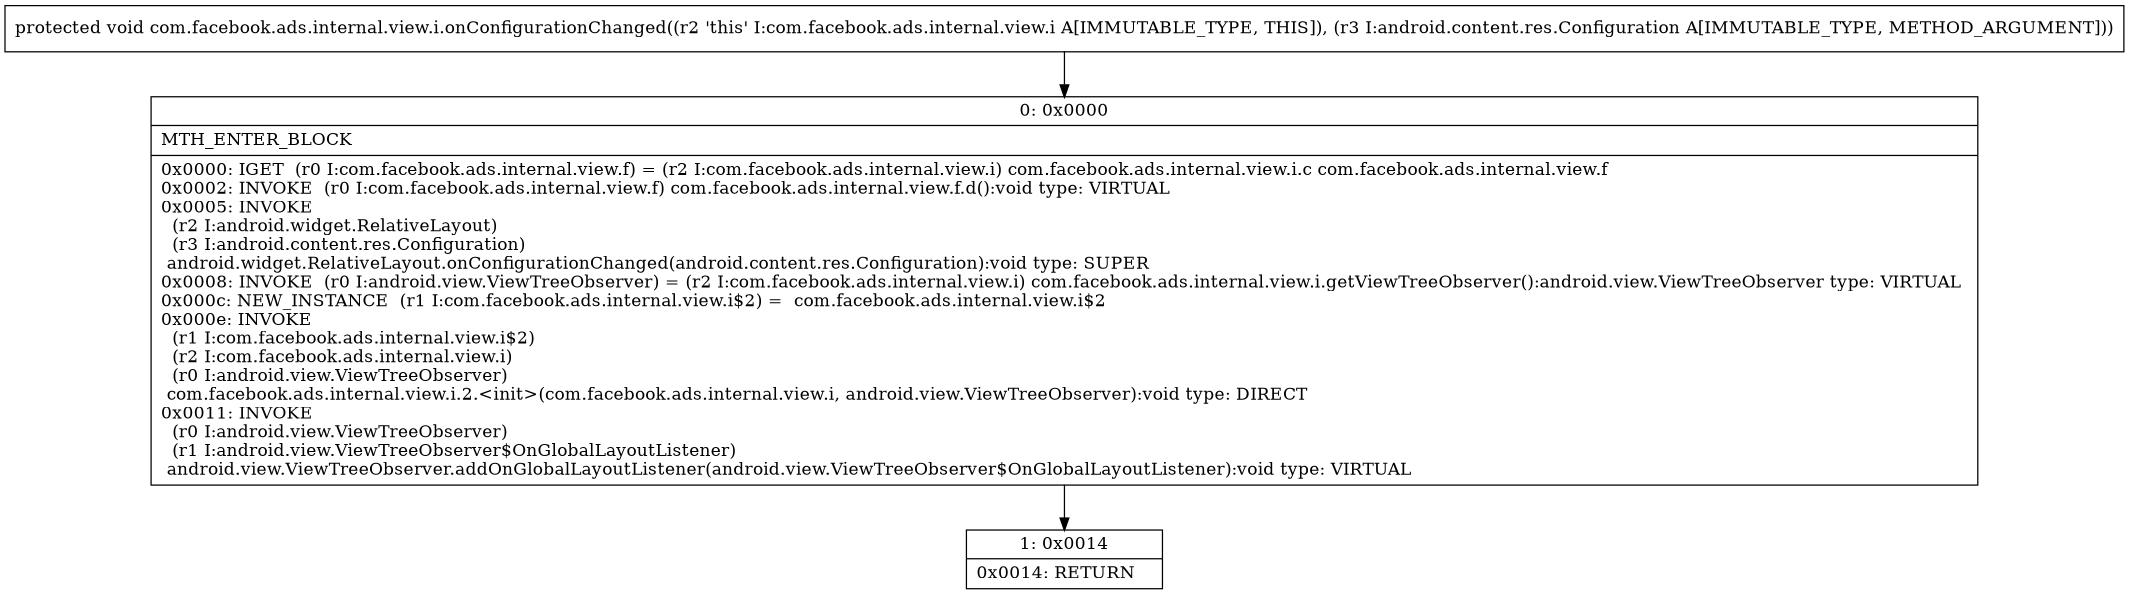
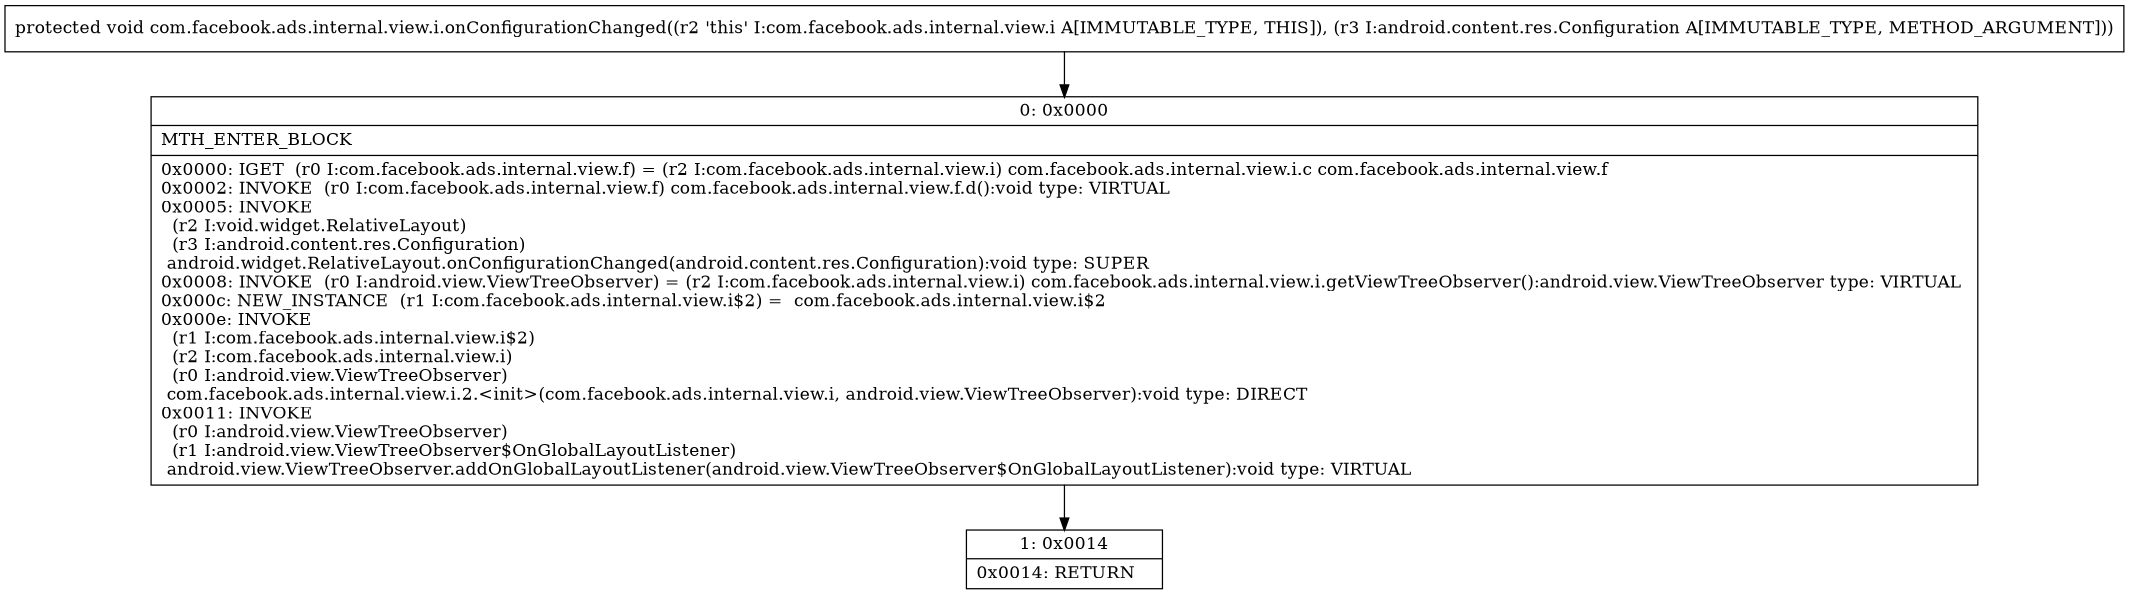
node "0: 0x0000": text "(r2 I:android.widget.RelativeLayout)" -> "(r2 I:void.widget.RelativeLayout)"
